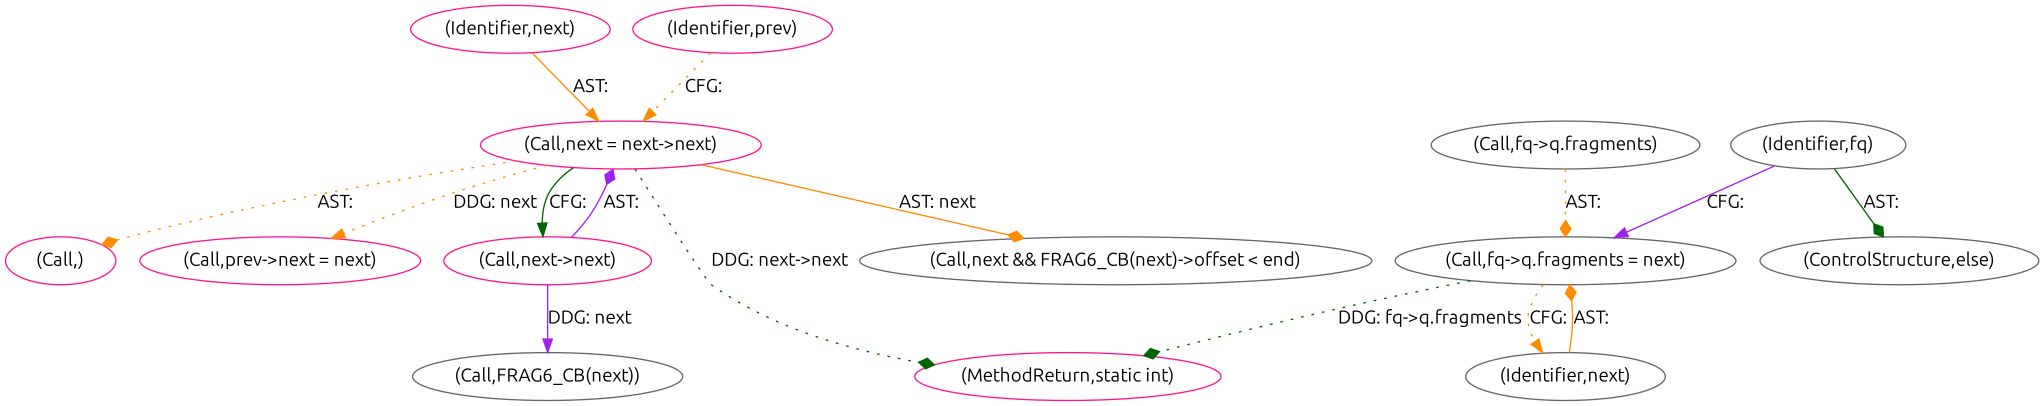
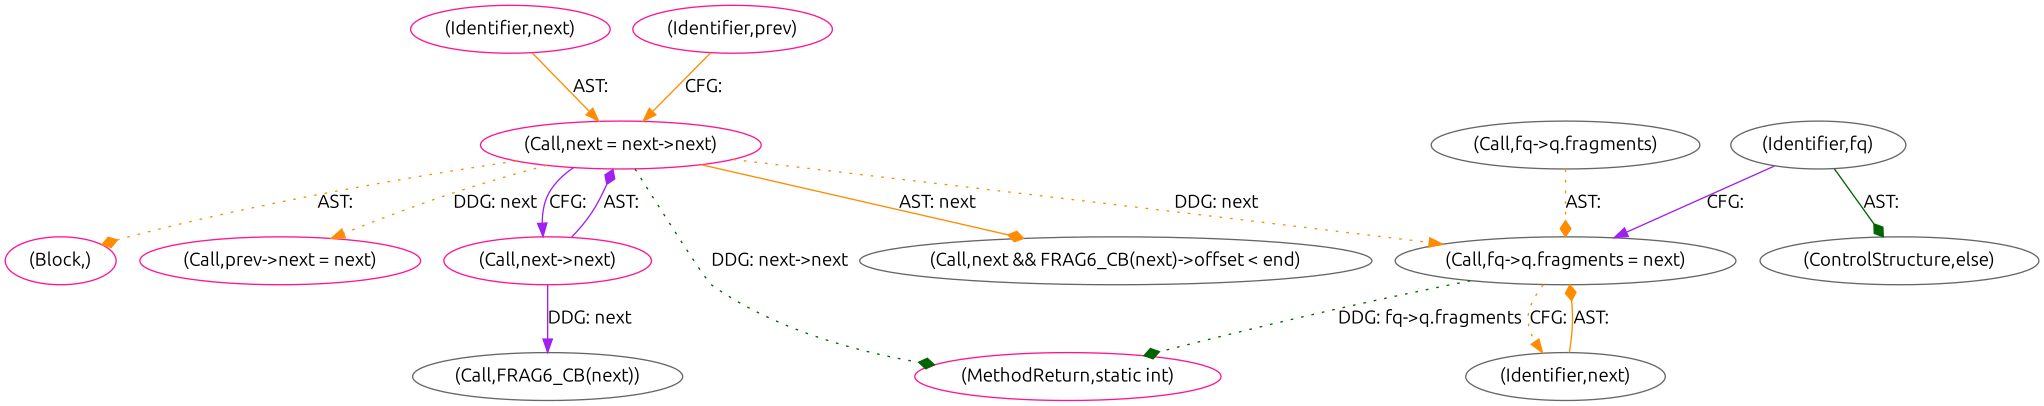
edge "(Identifier,prev)" -> "(Call,next = next->next)": style dotted -> solid
edge "(Call,next = next->next)" -> "(Call,next->next)": color darkgreen -> purple
edge "(Call,next = next->next)" -> "(Call,fq->q.fragments = next)": added, label "DDG: next"
node "(Call,)": label "(Call,)" -> "(Block,)"
